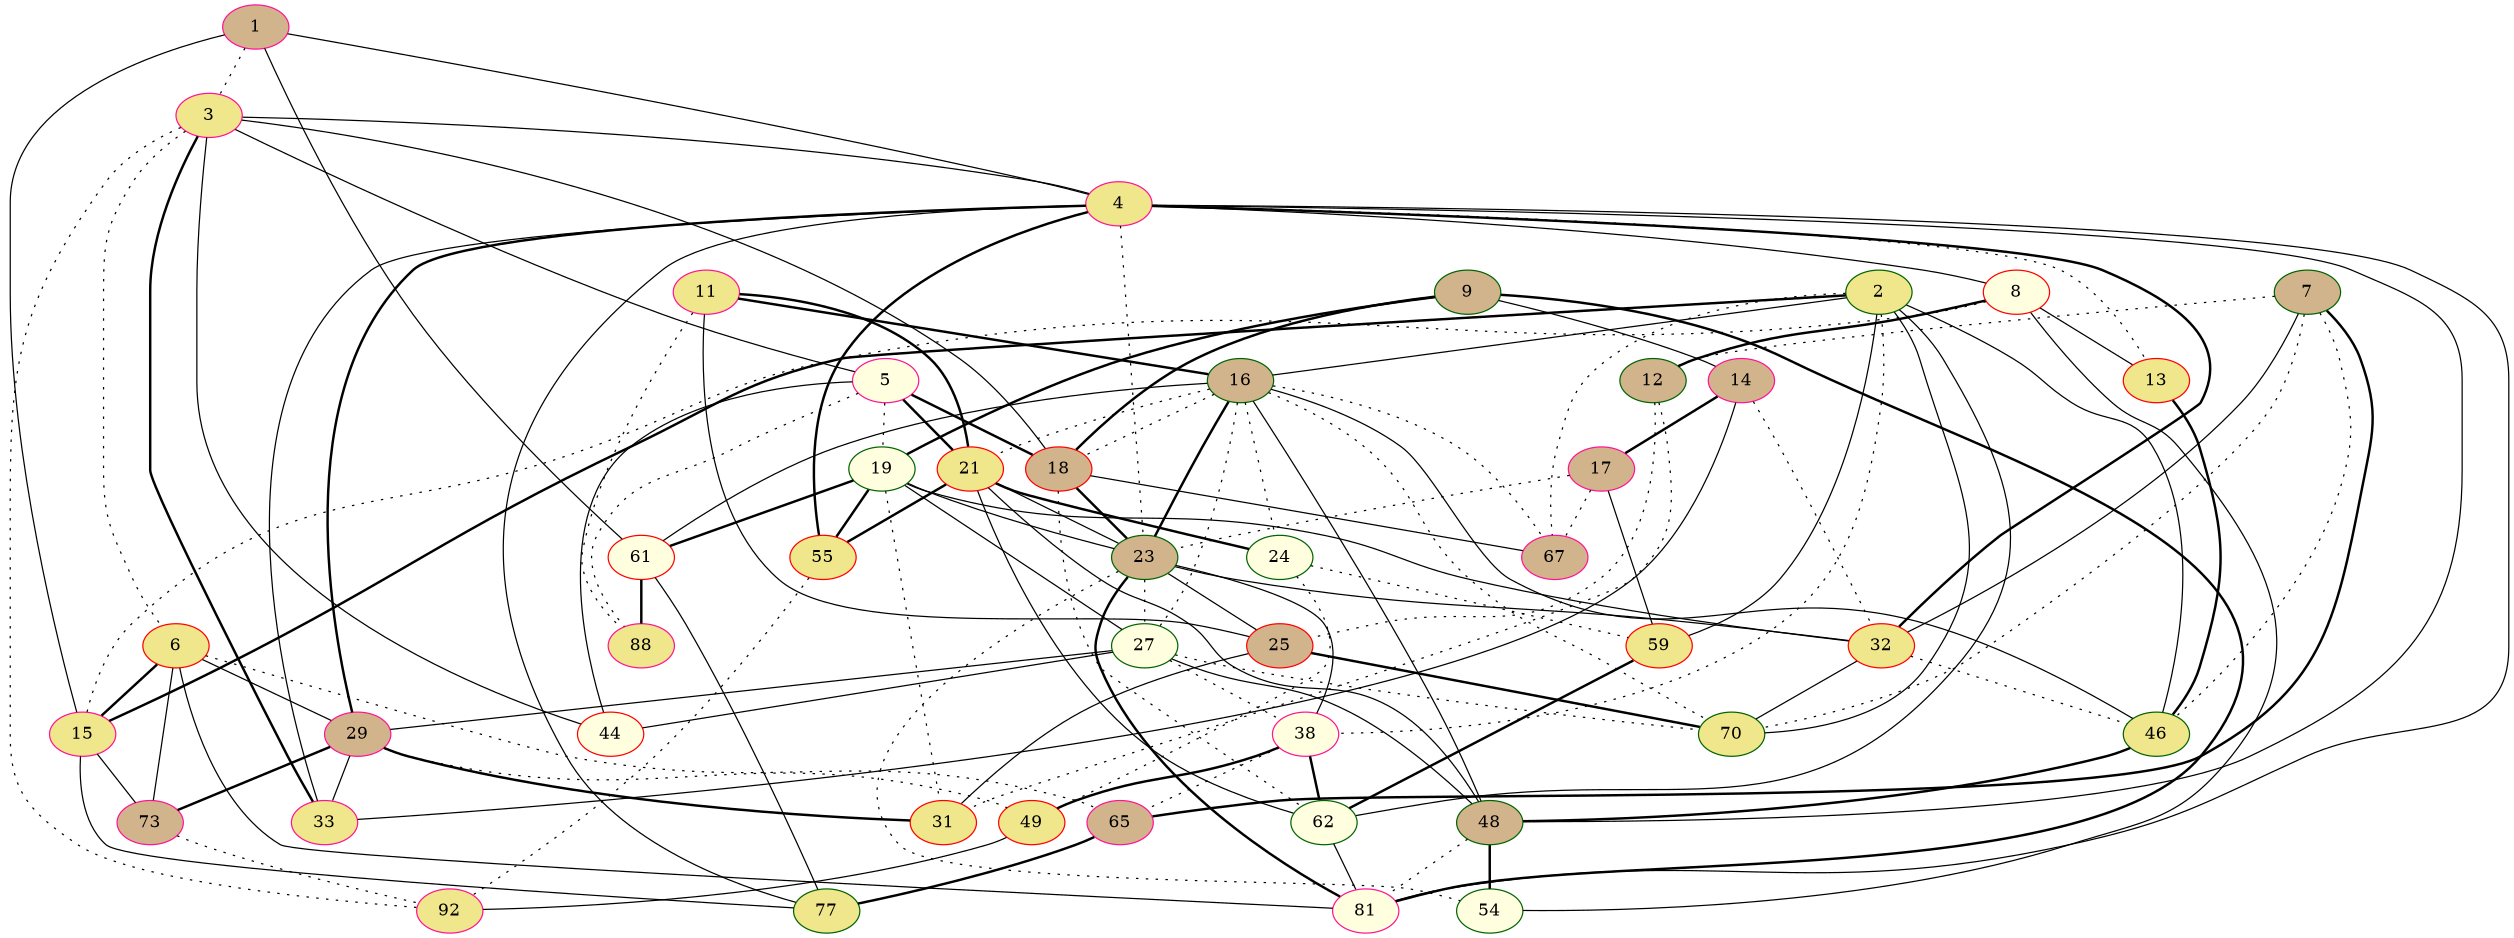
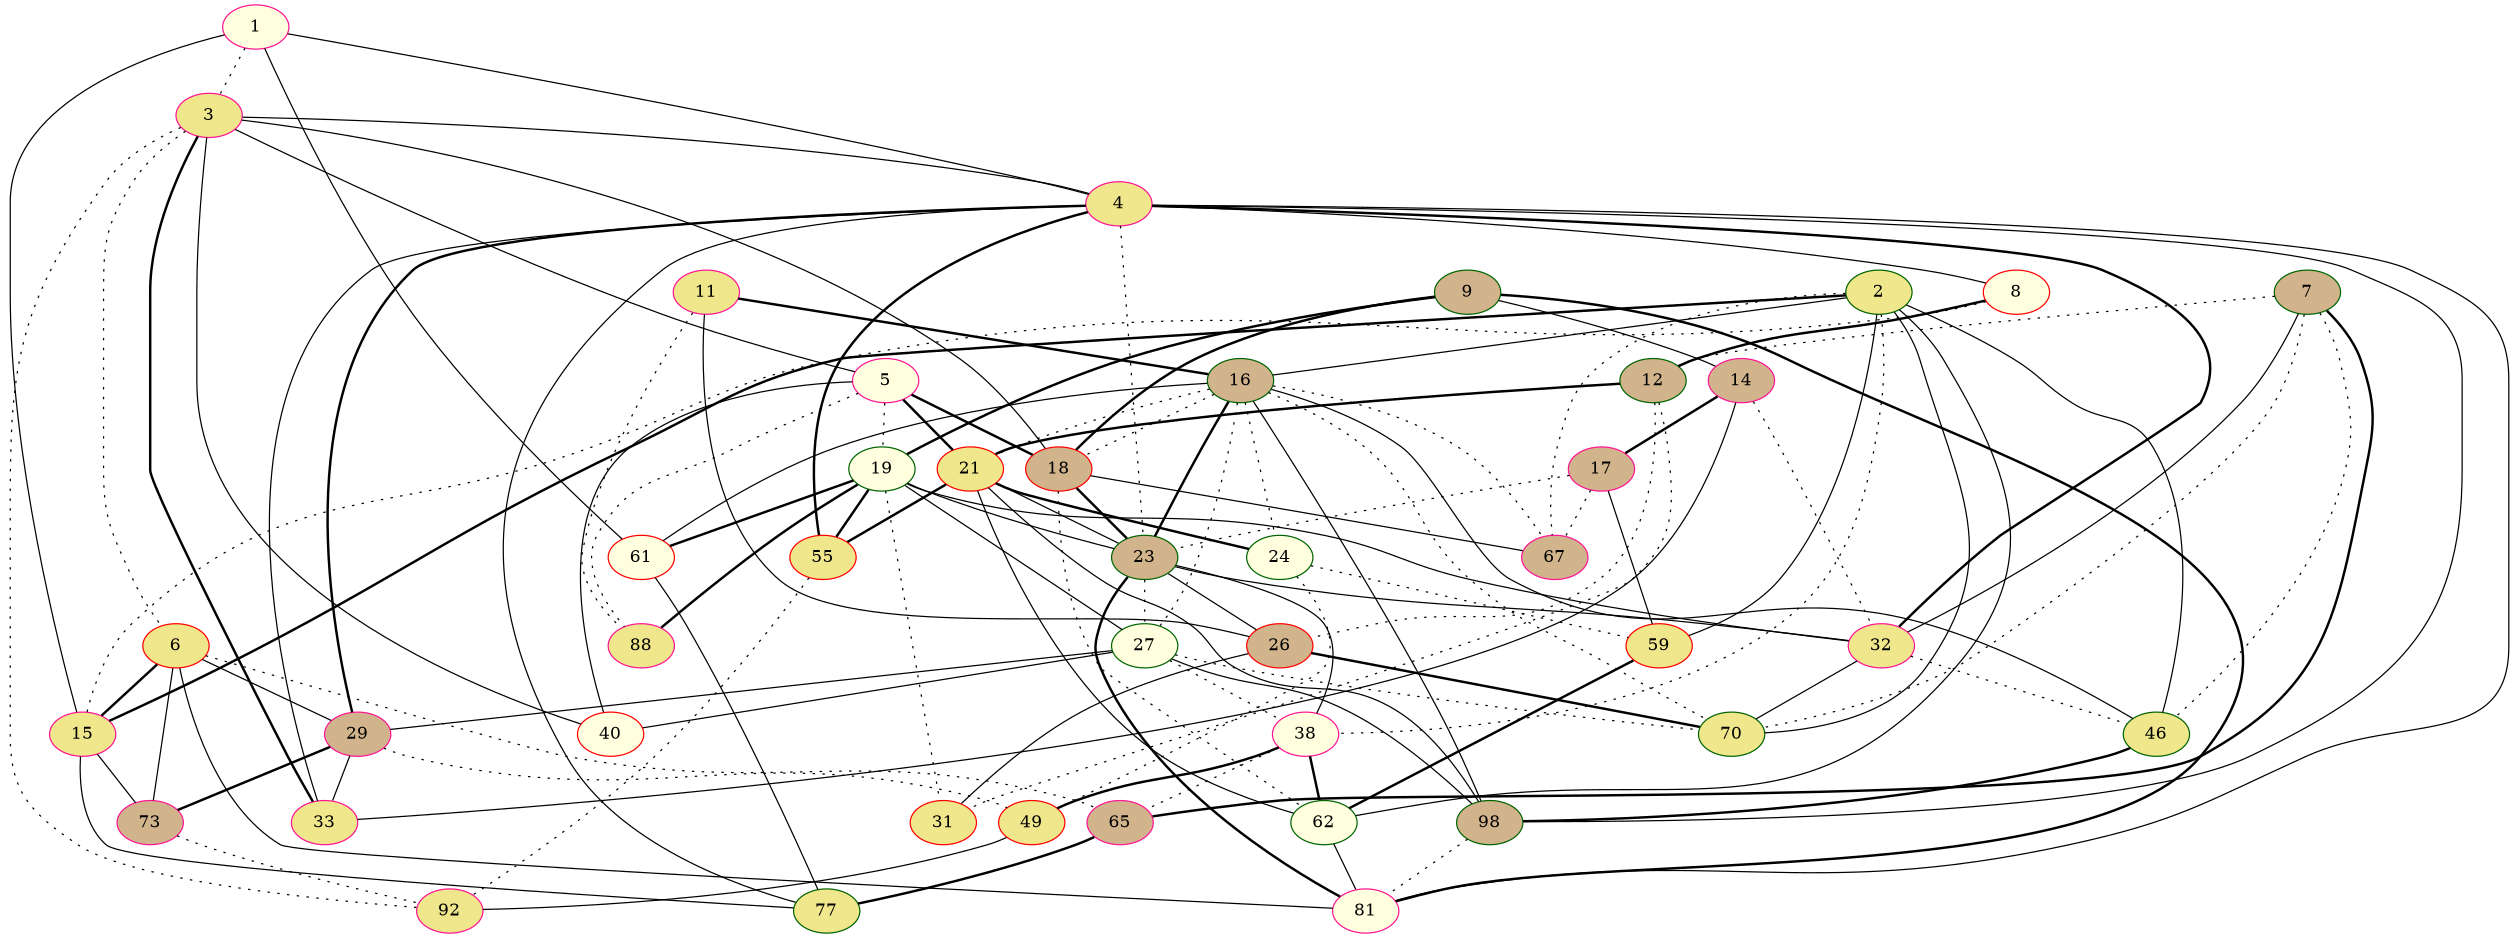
node "1": fillcolor tan -> lightyellow
edge "11" -- "21": now "12" -- "21"
node "13": removed
edge "61" -- "88": now "19" -- "88"
node "25": label "25" -> "26"
node "32": color red -> deeppink
node "44": label "44" -> "40"
edge "29" -- "31": removed
node "48": label "48" -> "98"
node "54": removed
